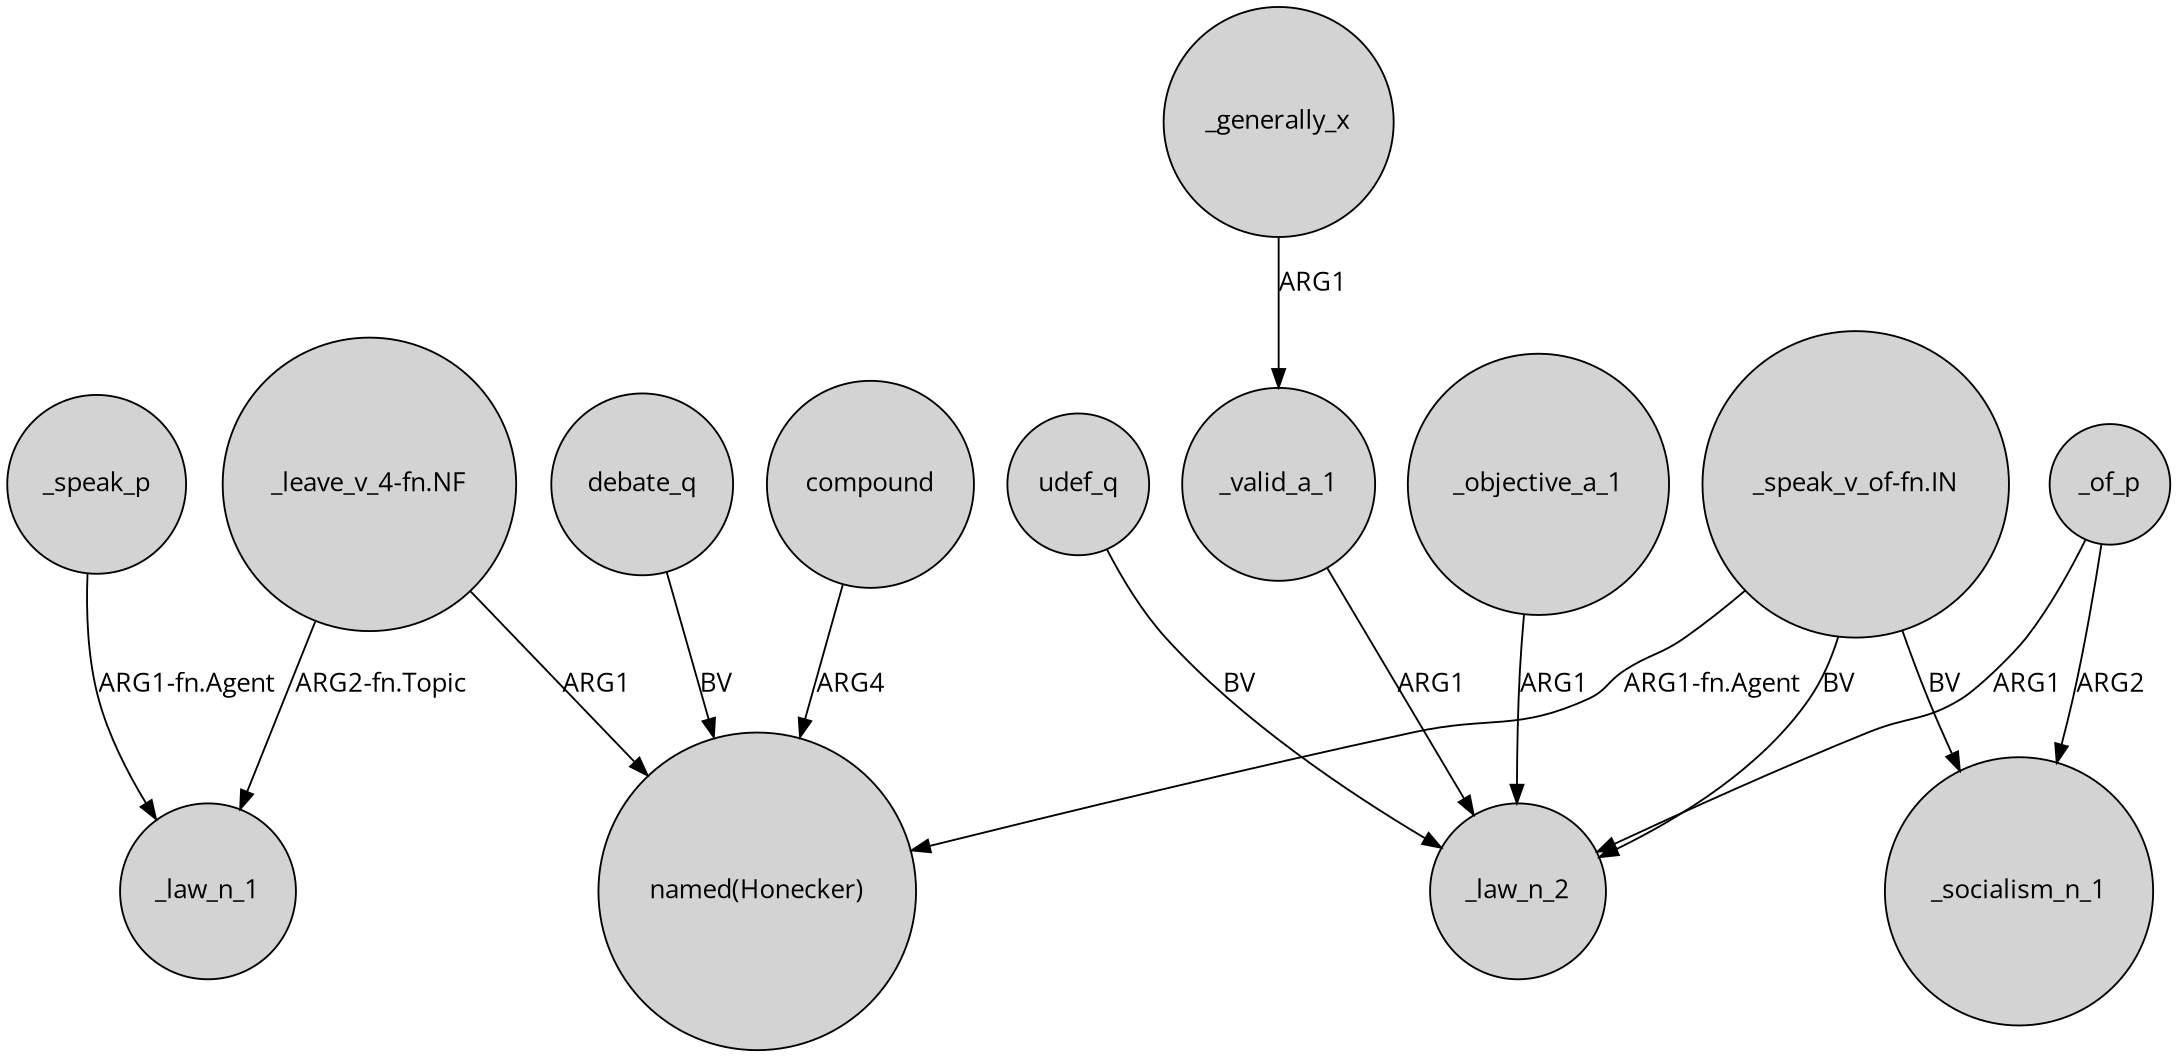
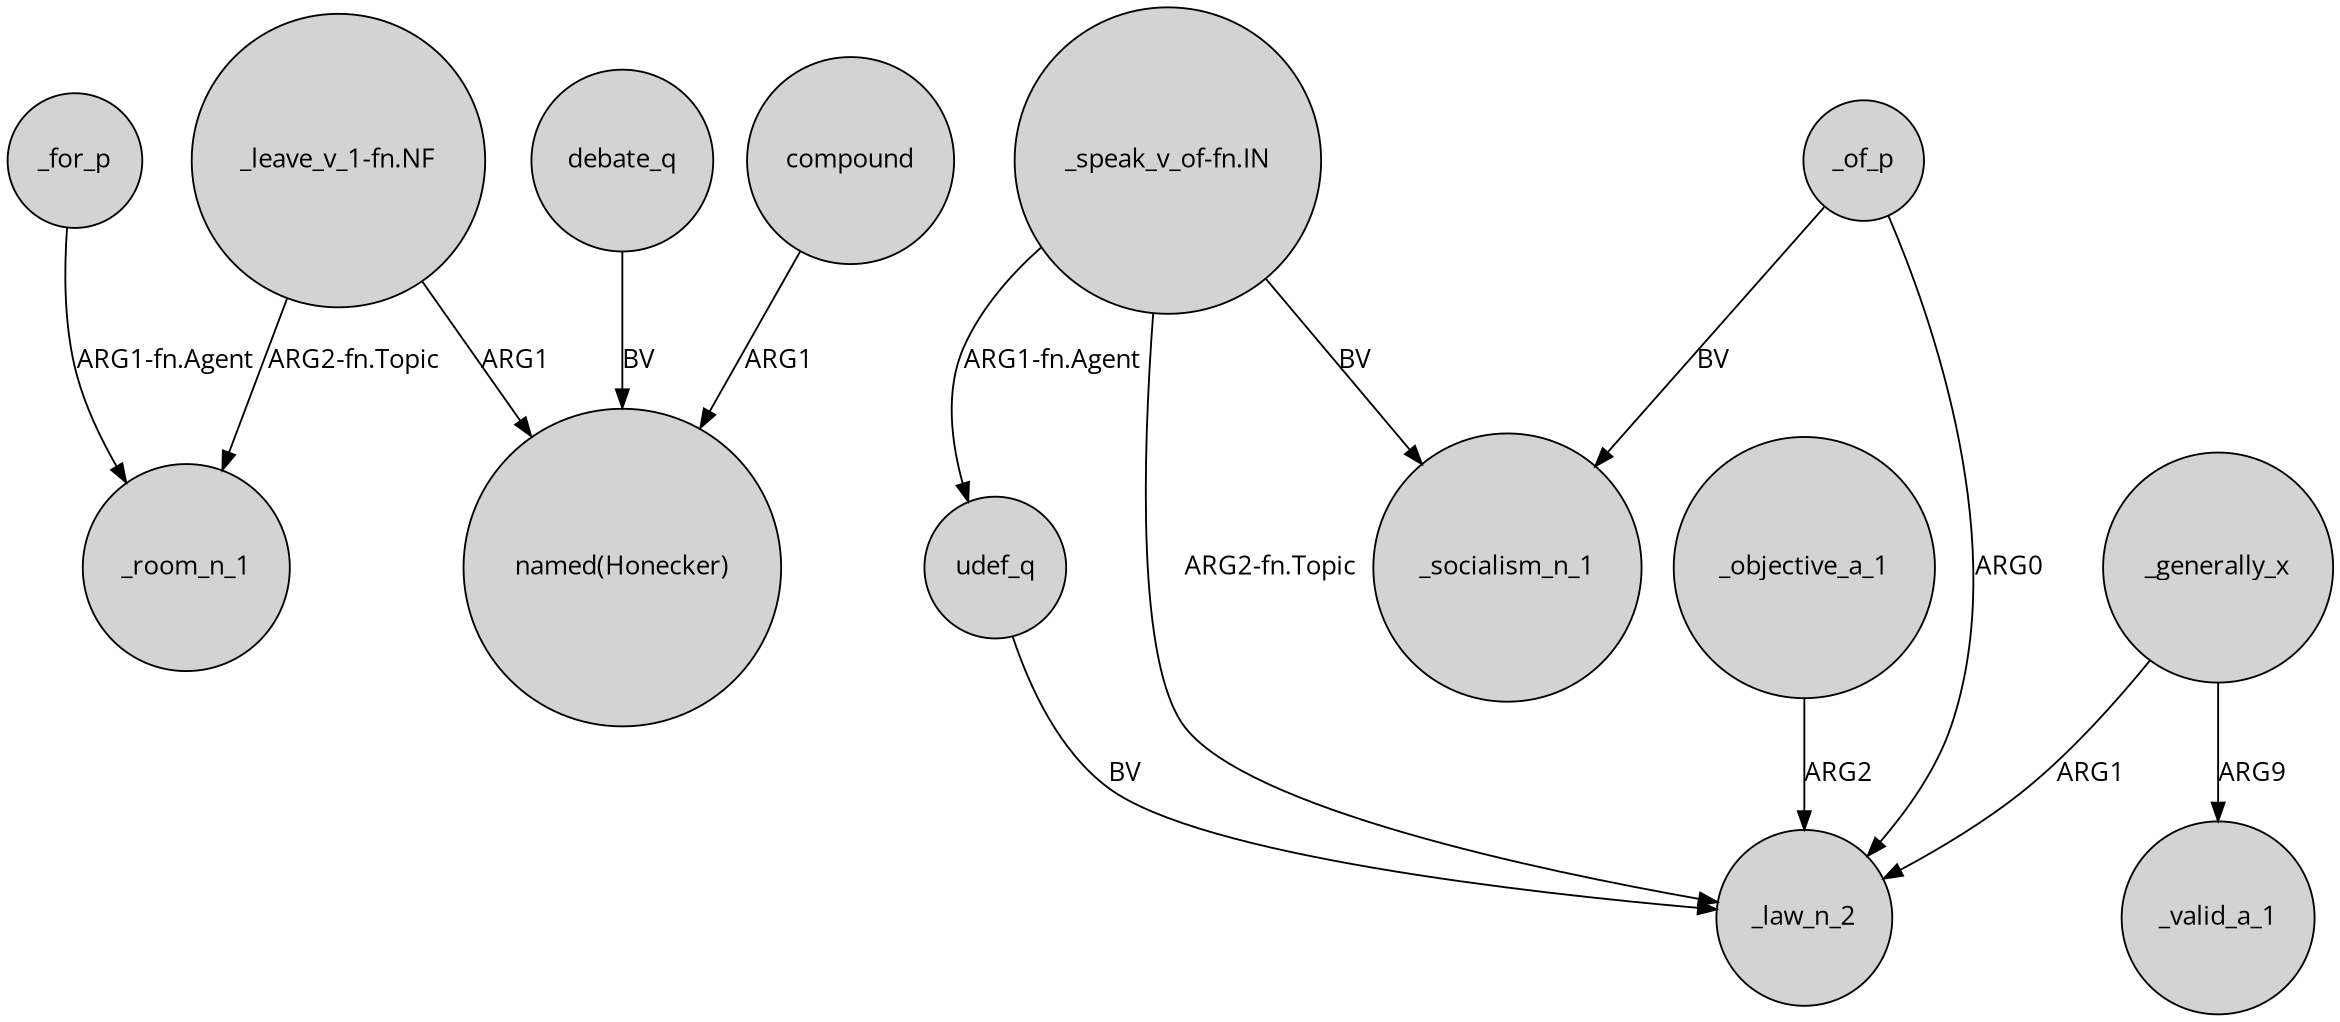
edge "_generally_x" -> "_valid_a_1": label "ARG1" -> "ARG9"
node "_speak_p": label "_speak_p" -> "_for_p"
node "_leave_v_4-fn.NF": label "_leave_v_4-fn.NF" -> "_leave_v_1-fn.NF"
edge "_valid_a_1" -> "_law_n_2": now "_generally_x" -> "_law_n_2"
edge "compound" -> "named(Honecker)": label "ARG4" -> "ARG1"
edge "_objective_a_1" -> "_law_n_2": label "ARG1" -> "ARG2"
edge "_speak_v_of-fn.IN" -> "_law_n_2": label "BV" -> "ARG2-fn.Topic"
edge "_of_p" -> "_law_n_2": label "ARG1" -> "ARG0"
edge "_of_p" -> "_socialism_n_1": label "ARG2" -> "BV"
edge "_speak_v_of-fn.IN" -> "named(Honecker)": now "_speak_v_of-fn.IN" -> "udef_q"
node "_law_n_1": label "_law_n_1" -> "_room_n_1"
